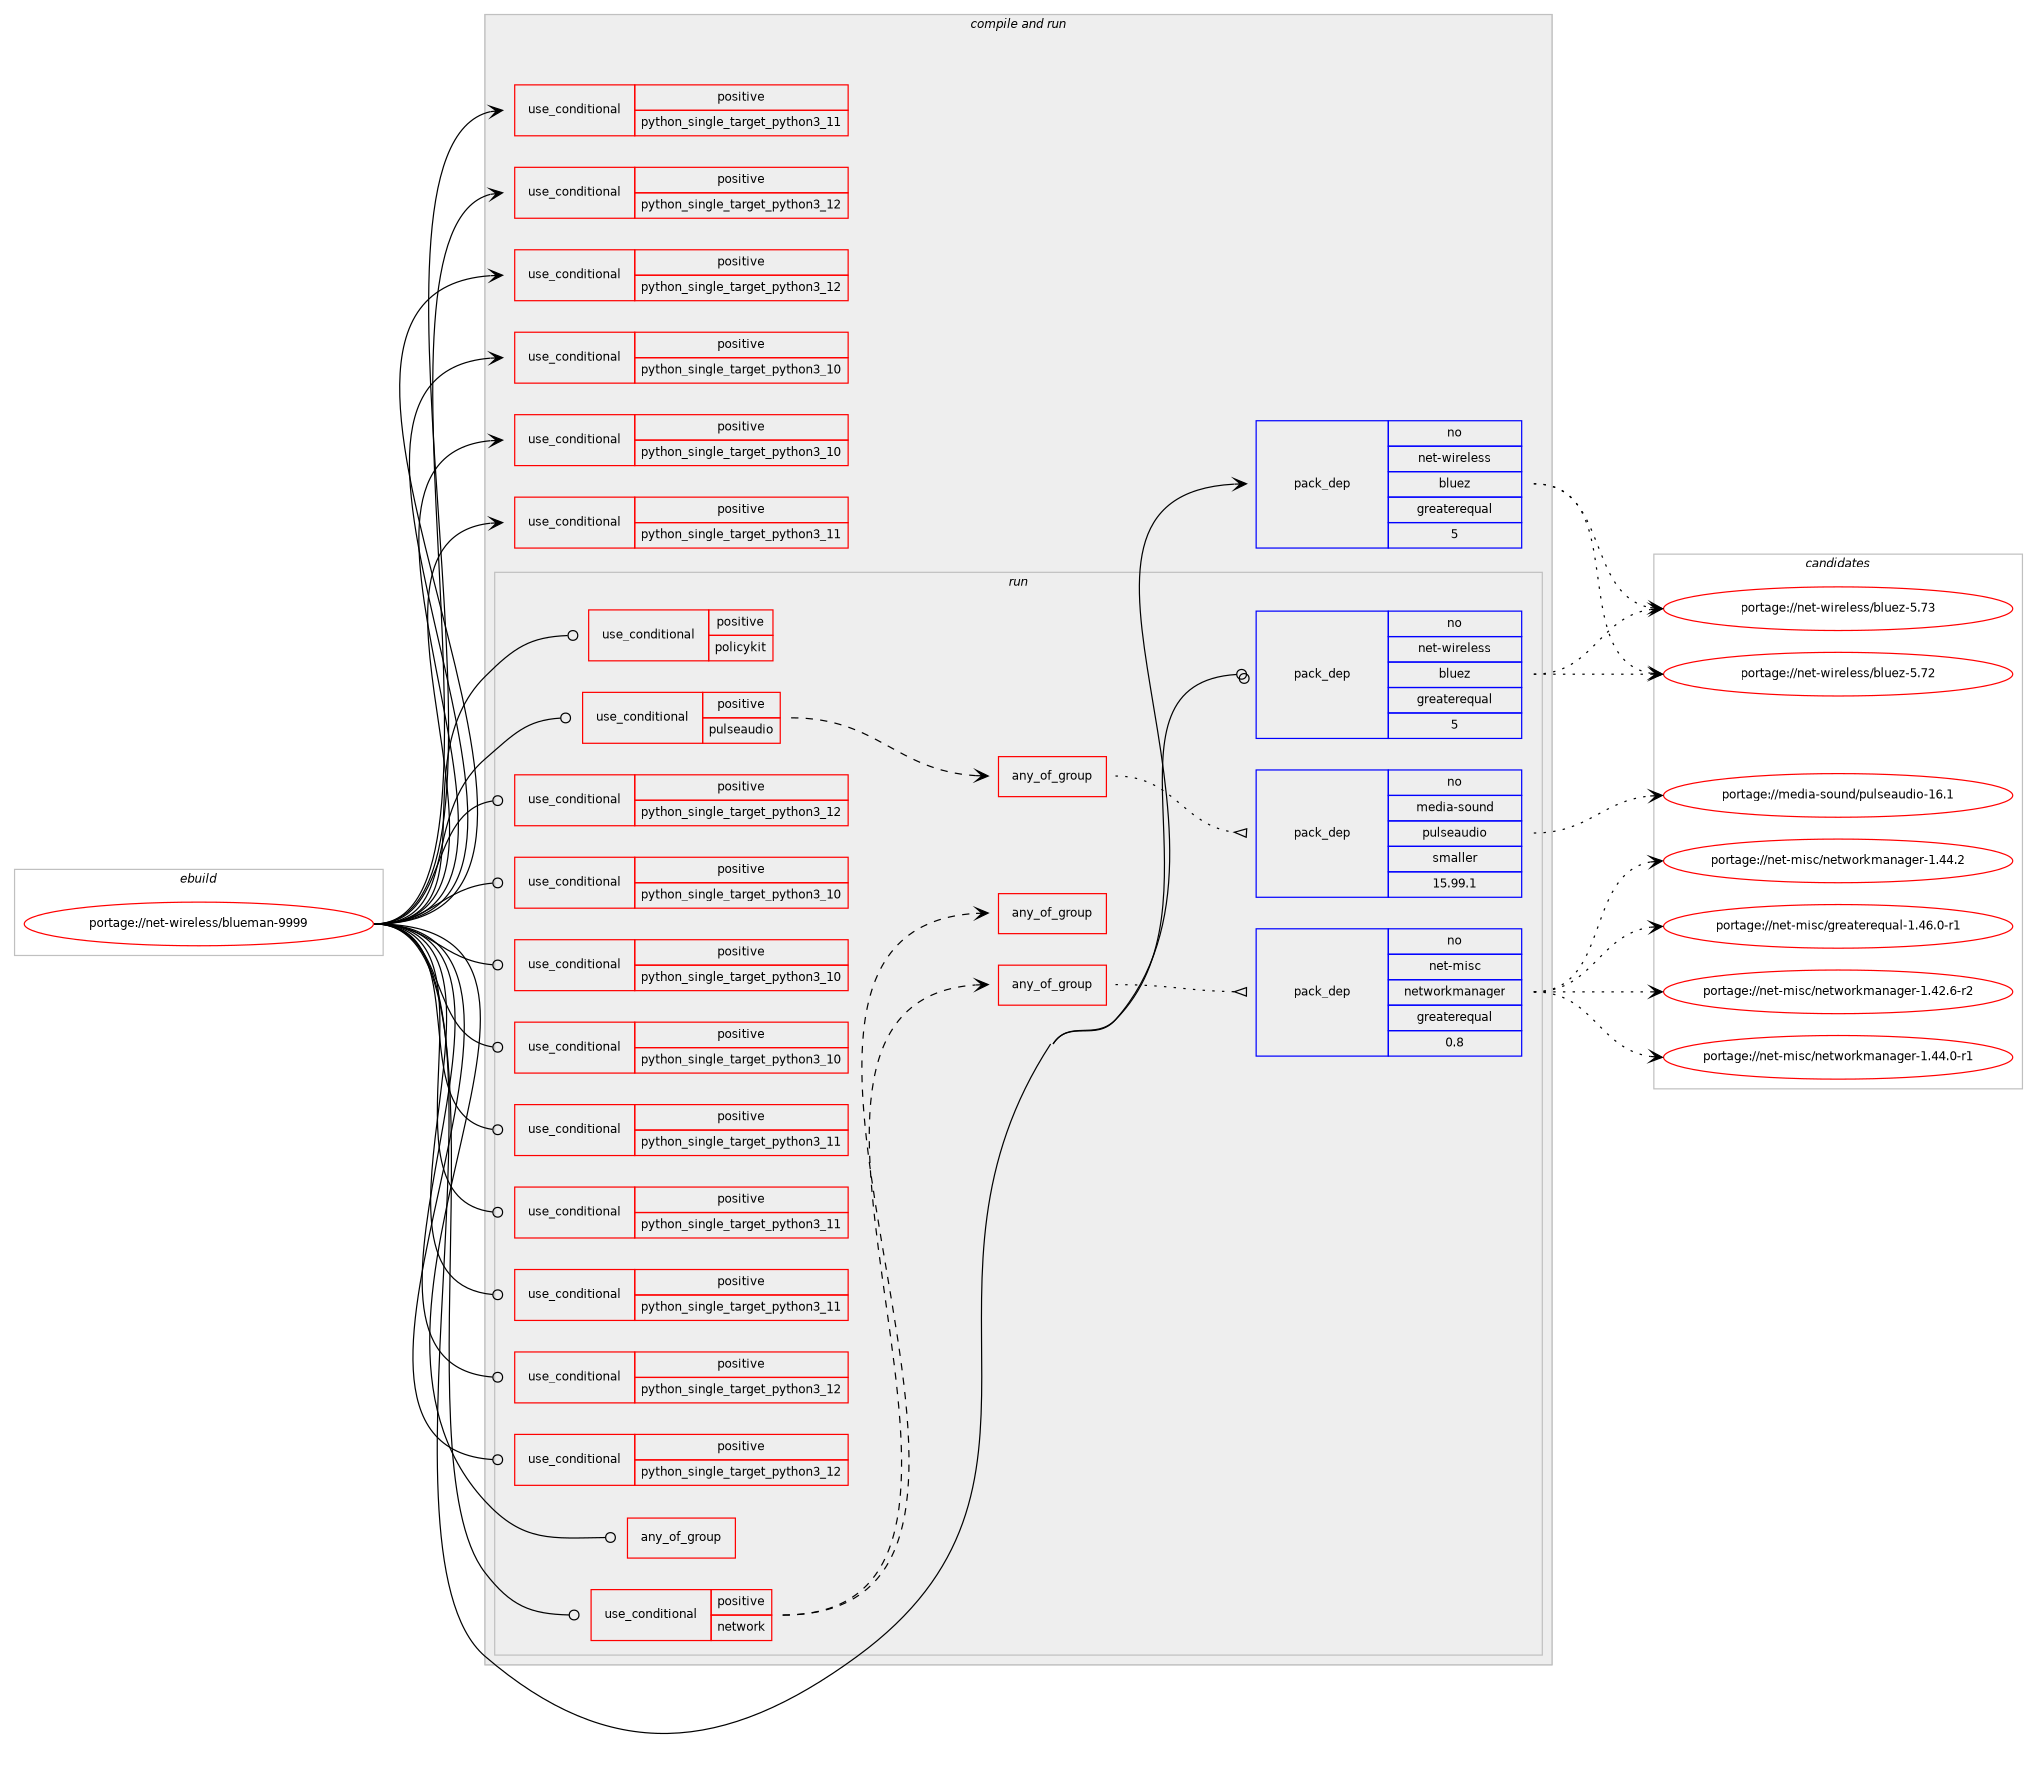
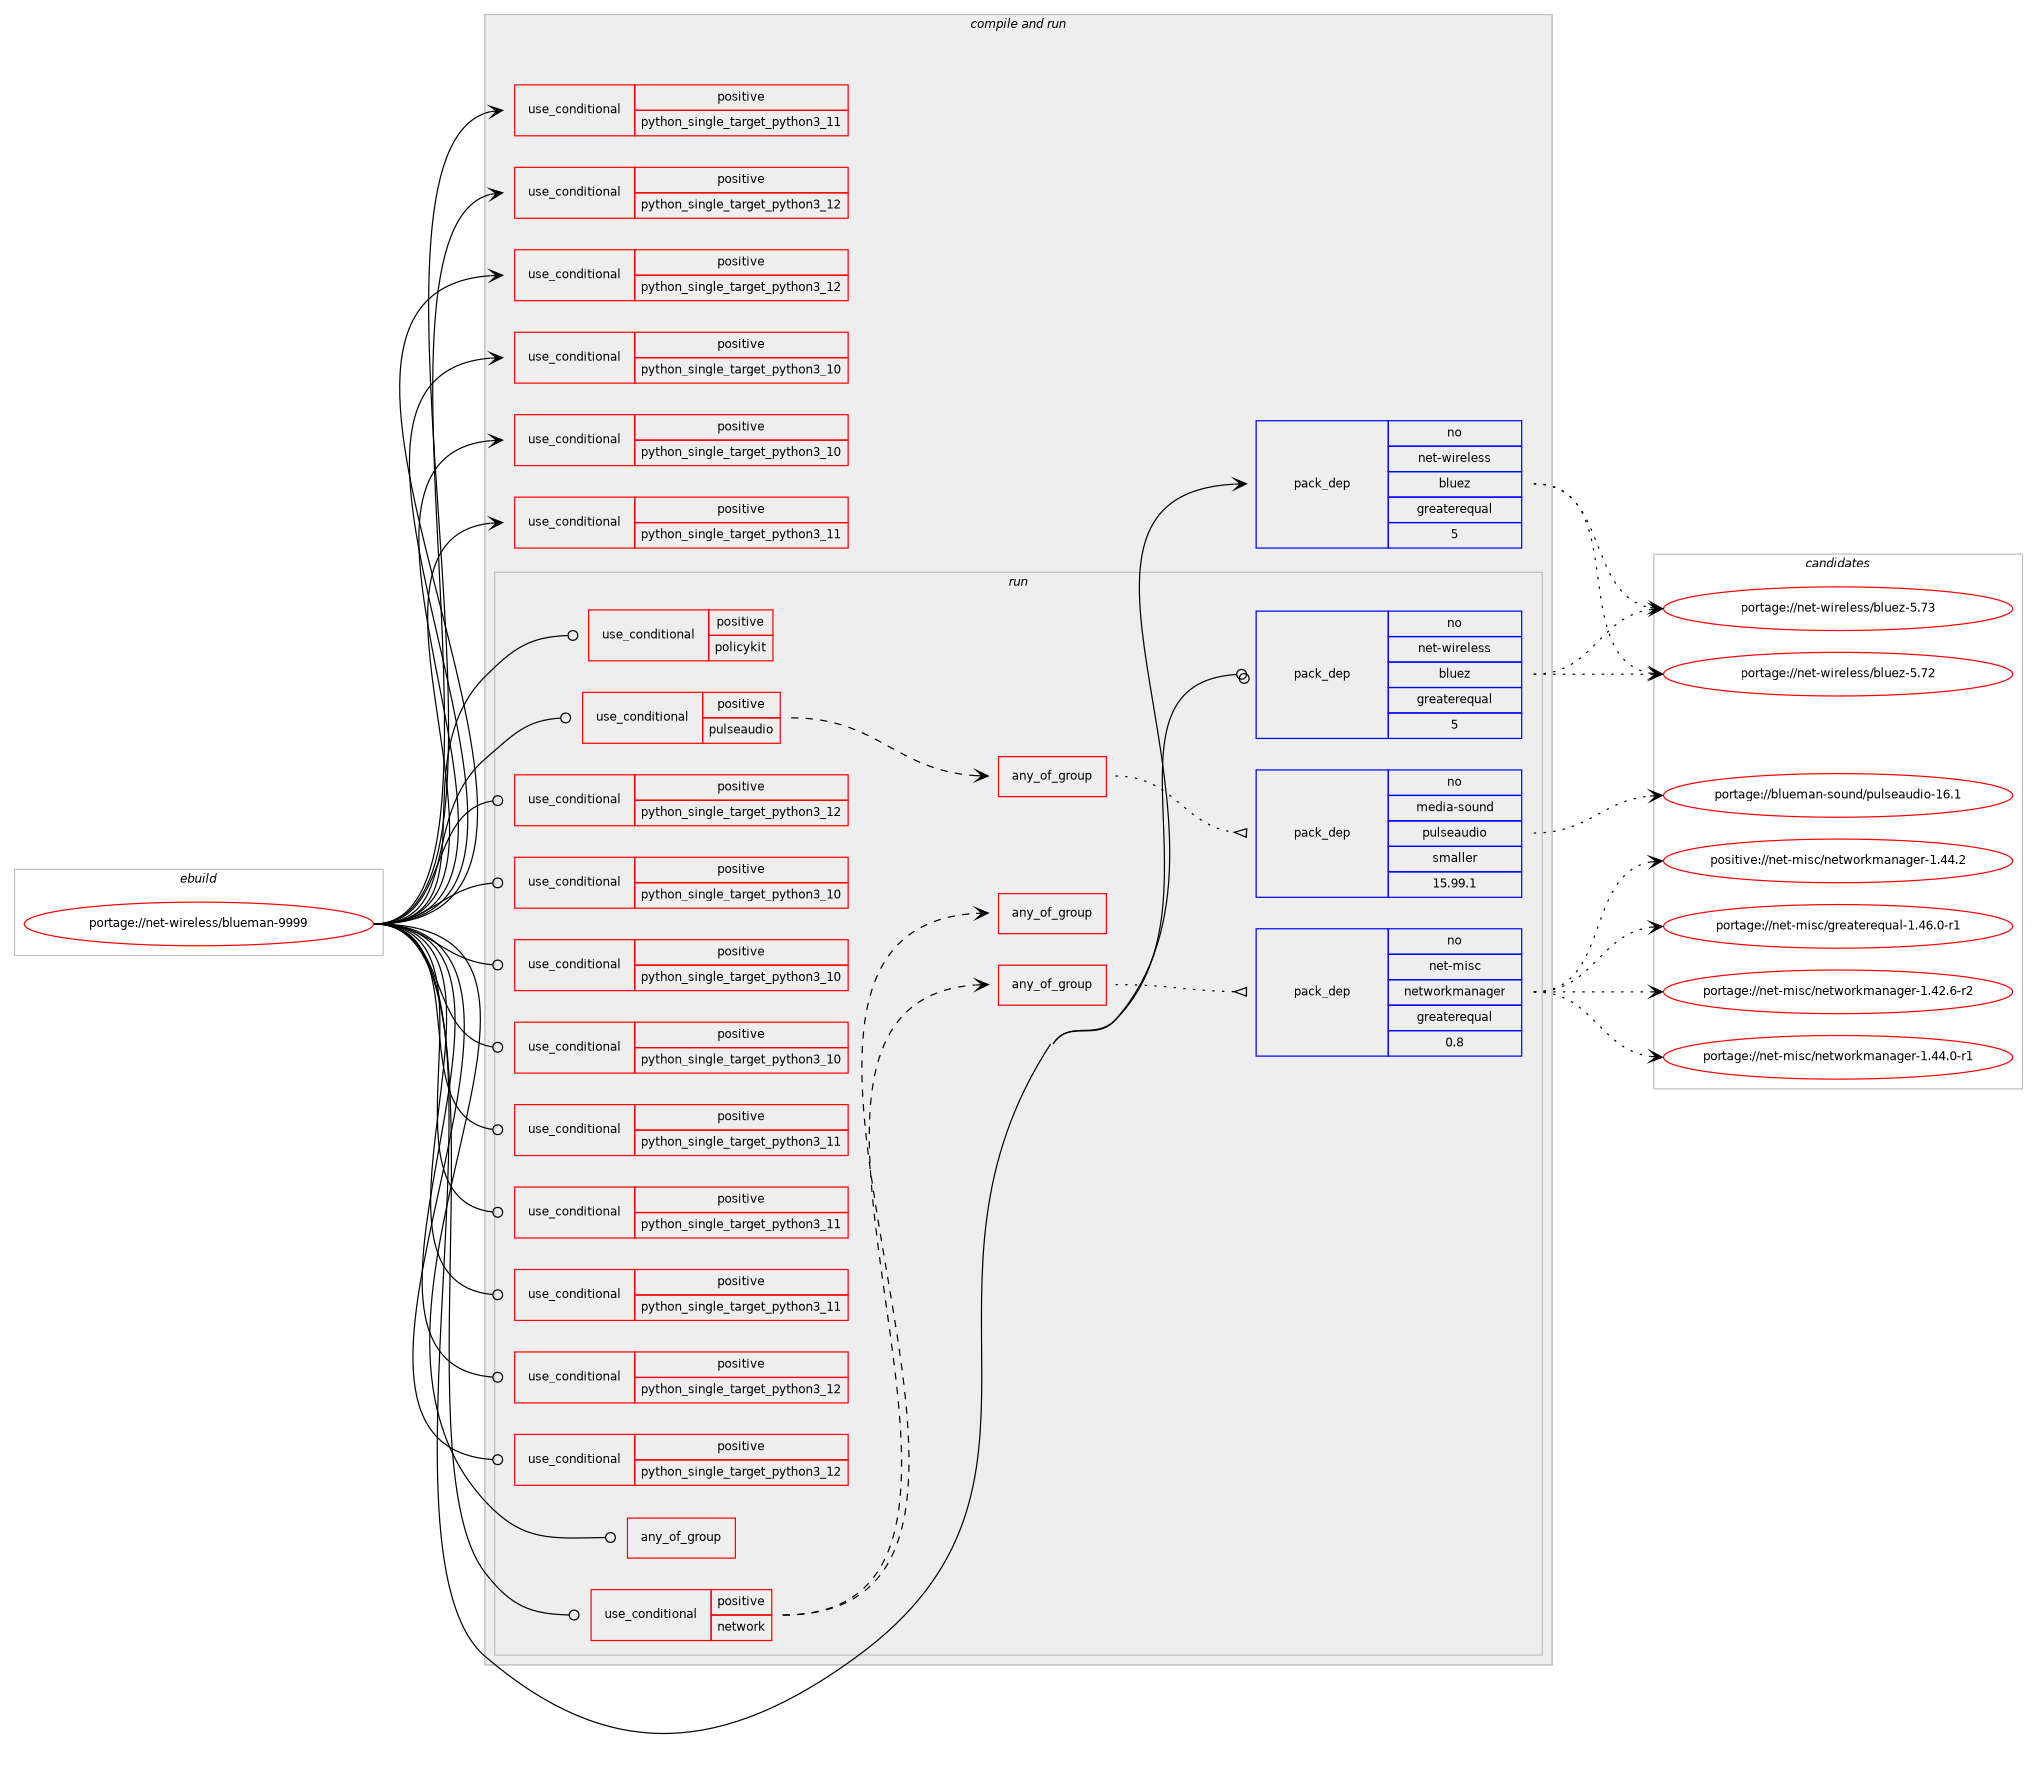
node "portage://media-sound/pulseaudio-16.1": label "portage://media-sound/pulseaudio-16.1" -> "portage://blueman-sound/pulseaudio-16.1"
node "portage://net-misc/networkmanager-1.44.2": label "portage://net-misc/networkmanager-1.44.2" -> "positive://net-misc/networkmanager-1.44.2"
